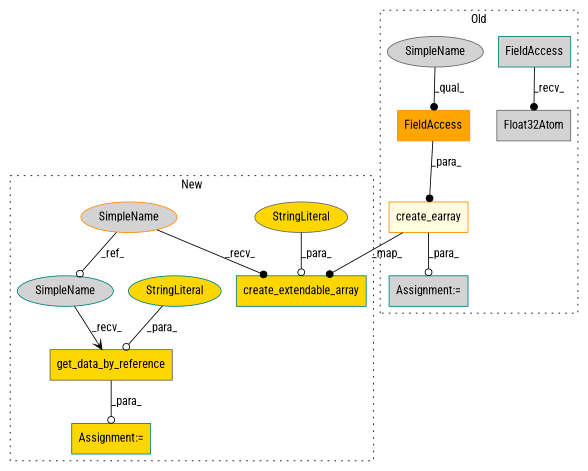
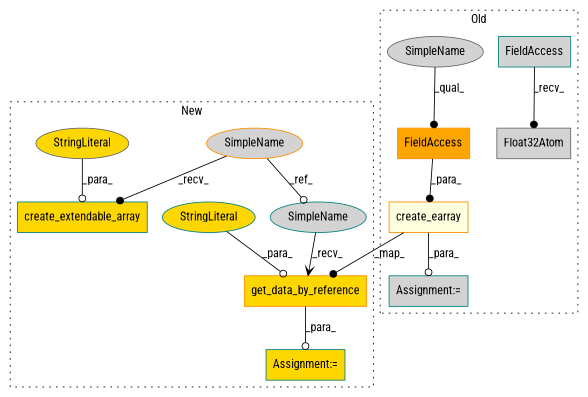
edge "create_earray" -> "create_extendable_array": now "create_earray" -> "get_data_by_reference"
node "get_data_by_reference": color gray40 -> darkorange
